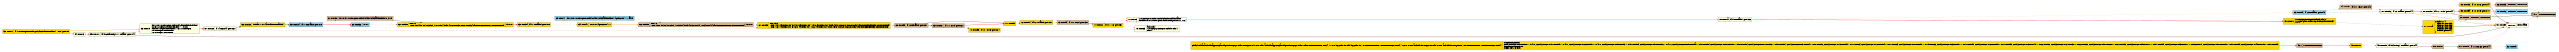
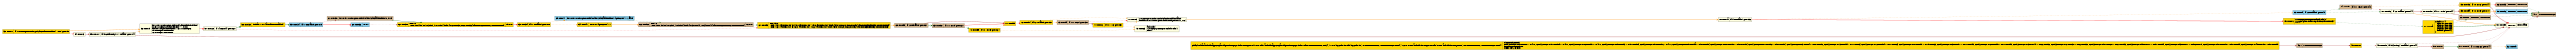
edge "82: 0x008e" -> "47: ?": style bold -> dashed
